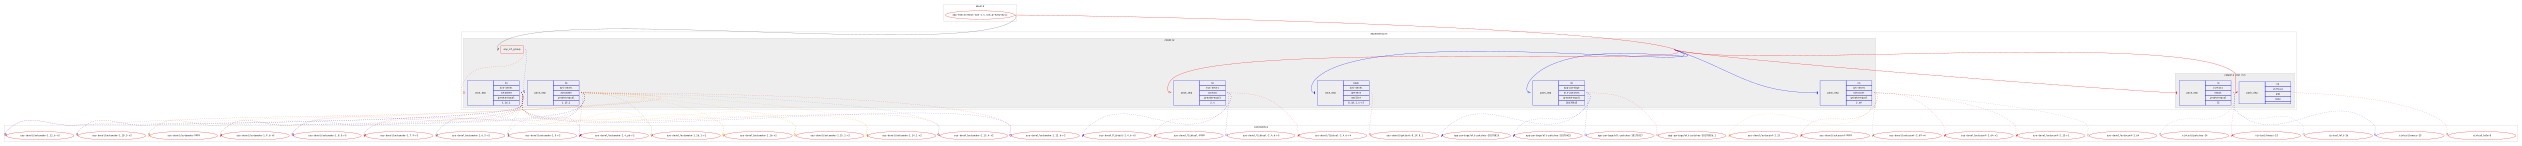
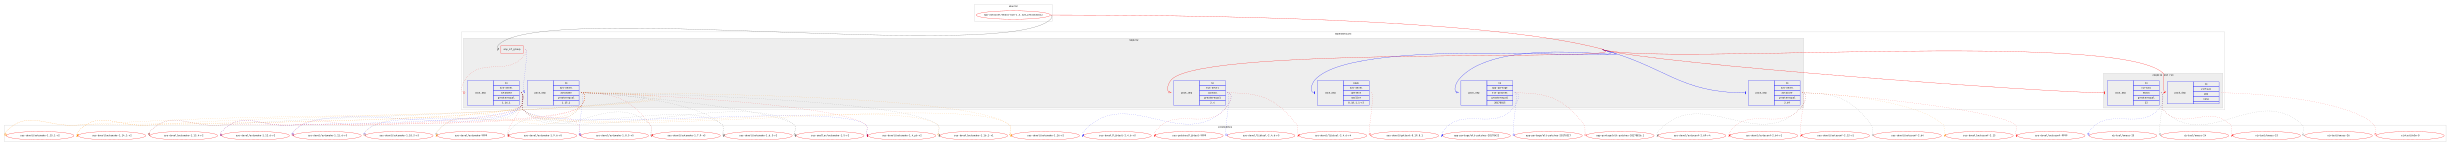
node "app-emacs/emacs-w3m-1.4.528_pre20140213": label "app-emacs/emacs-w3m-1.4.528_pre20140213" -> "app-autoconf/emacs-w3m-1.4.528_pre20140213"
node "sys-devel/automake-1.5-r2": label "sys-devel/automake-1.5-r2" -> "sys-smaller/automake-1.5-r2"
node "sys-devel/libtool-9999": label "sys-devel/libtool-9999" -> "sys-patches/libtool-9999"
node "app-portage/elt-patches-20170815": removed
node "virtual/patches-24": label "virtual/patches-24" -> "virtual/emacs-24"
node "virtual/elt-26": label "virtual/elt-26" -> "virtual/emacs-26"
